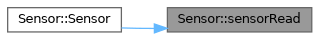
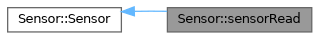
edge "Sensor::Sensor" -> "Sensor::sensorRead": reversed
